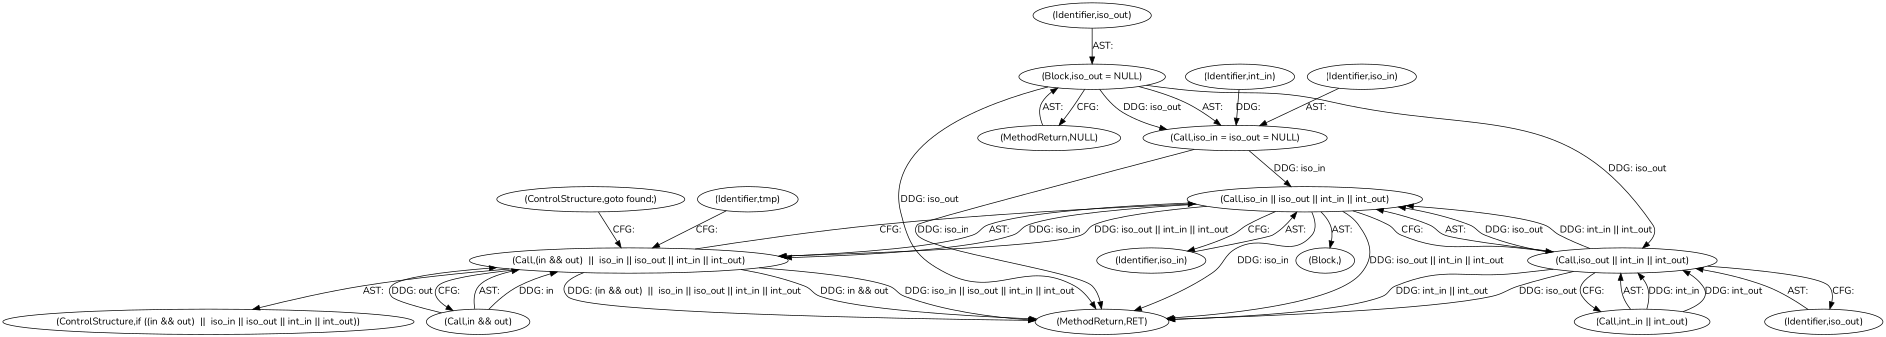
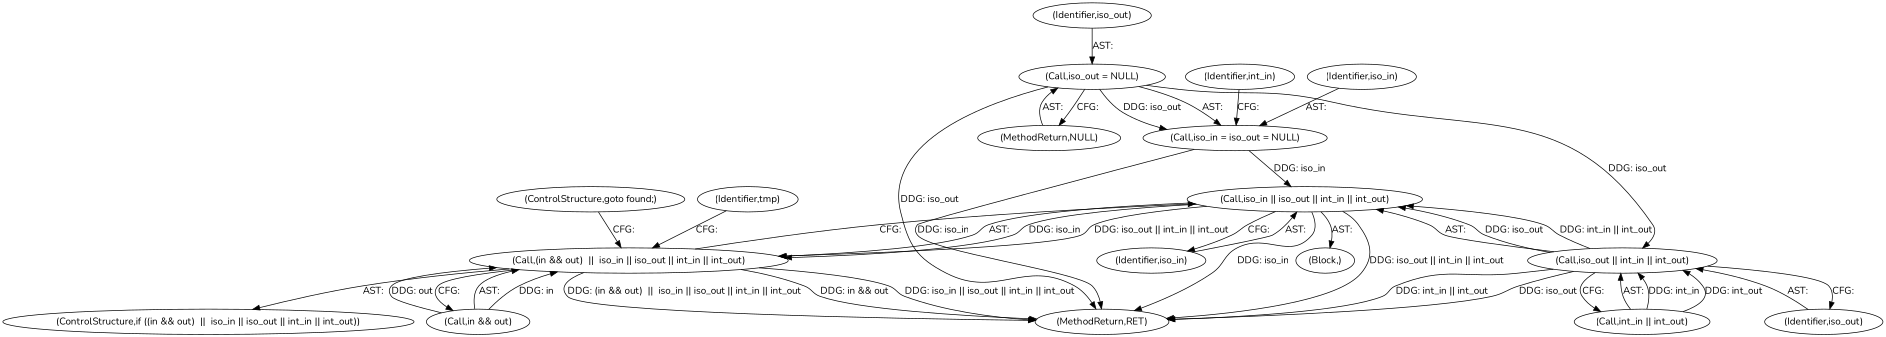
node "(Block,iso_out = NULL)": label "(Block,iso_out = NULL)" -> "(Call,iso_out = NULL)"
edge "(Identifier,int_in)" -> "(Call,iso_in = iso_out = NULL)": label "DDG: " -> "CFG: "
edge "(Call,iso_in || iso_out || int_in || int_out)" -> "(Call,iso_out || int_in || int_out)": removed, label "CFG:"
